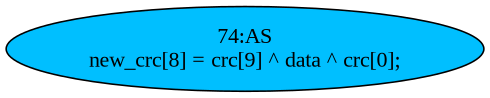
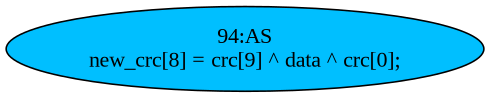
node "74:AS new_crc[8] = crc[9] ^ data ^ crc[0];": label "74:AS new_crc[8] = crc[9] ^ data ^ crc[0];" -> "94:AS new_crc[8] = crc[9] ^ data ^ crc[0];"
